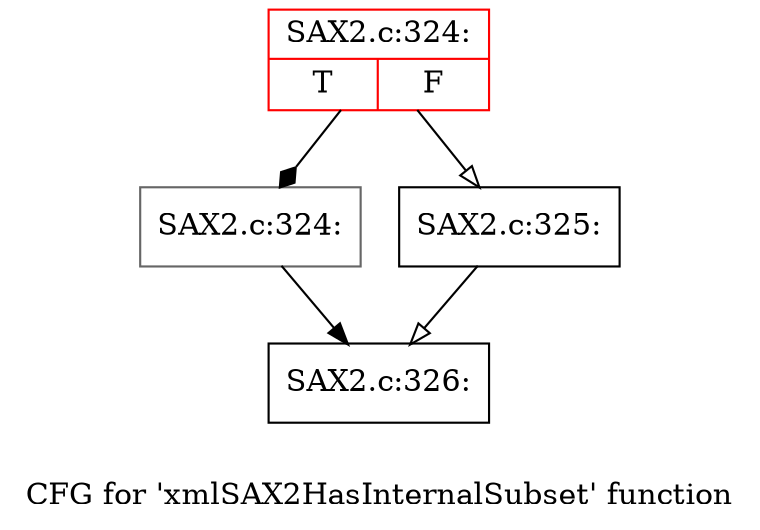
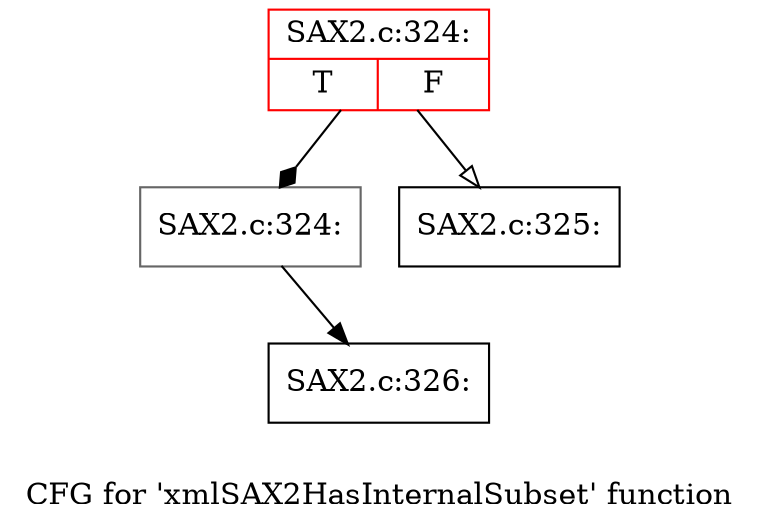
edge "SAX2.c:325:" -> "SAX2.c:326:": removed
